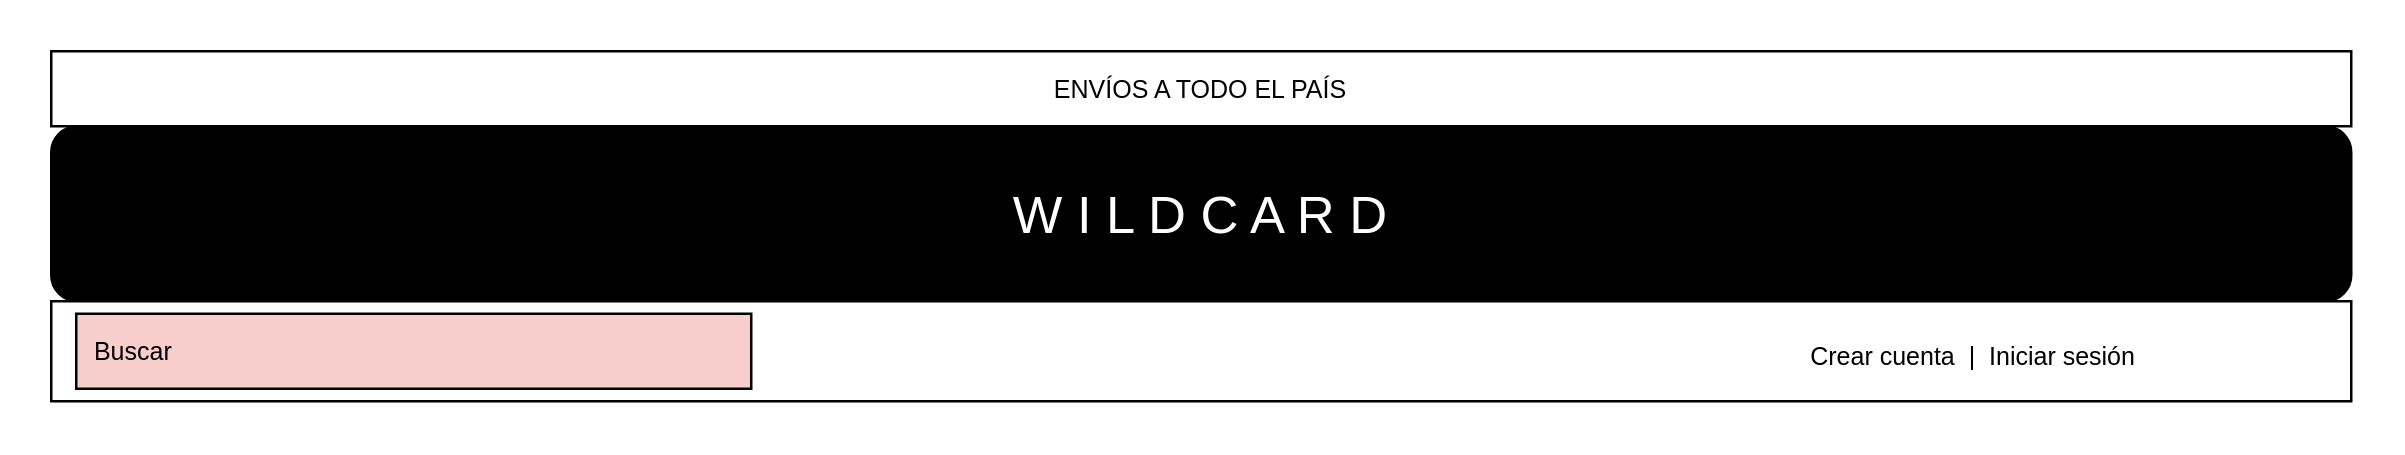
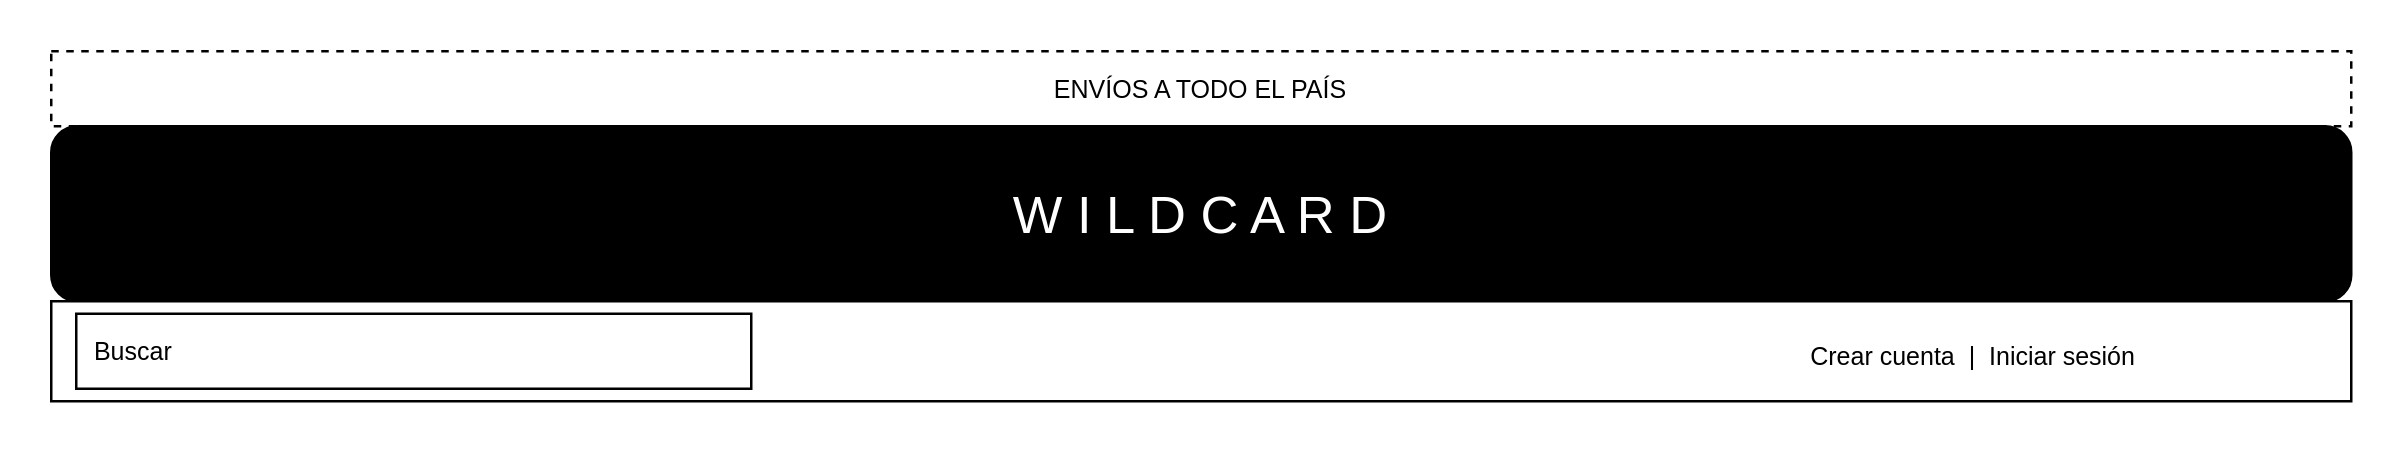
node "ENVÍOS A TODO EL PAÍS": style solid -> dashed
node "Buscar": fillcolor #f8cecc -> #ffffff
